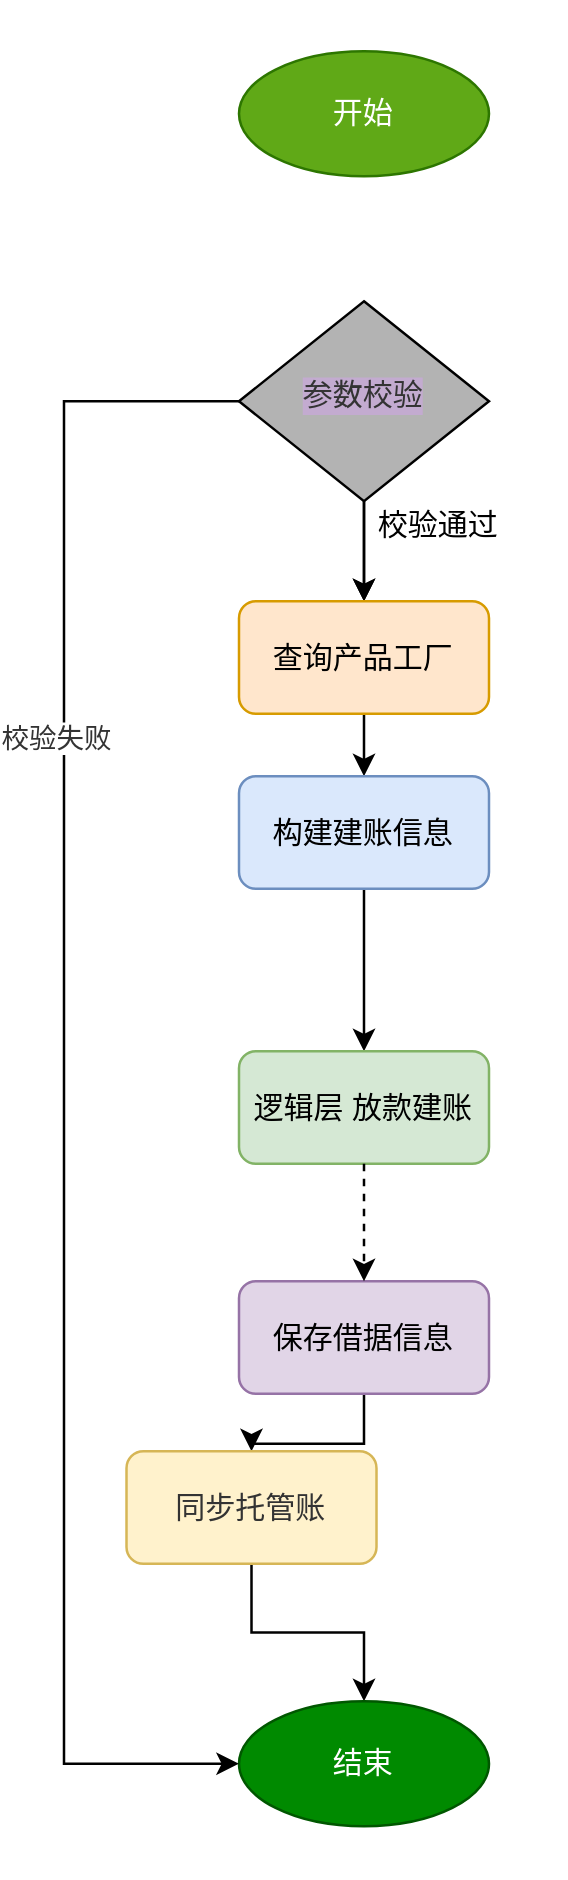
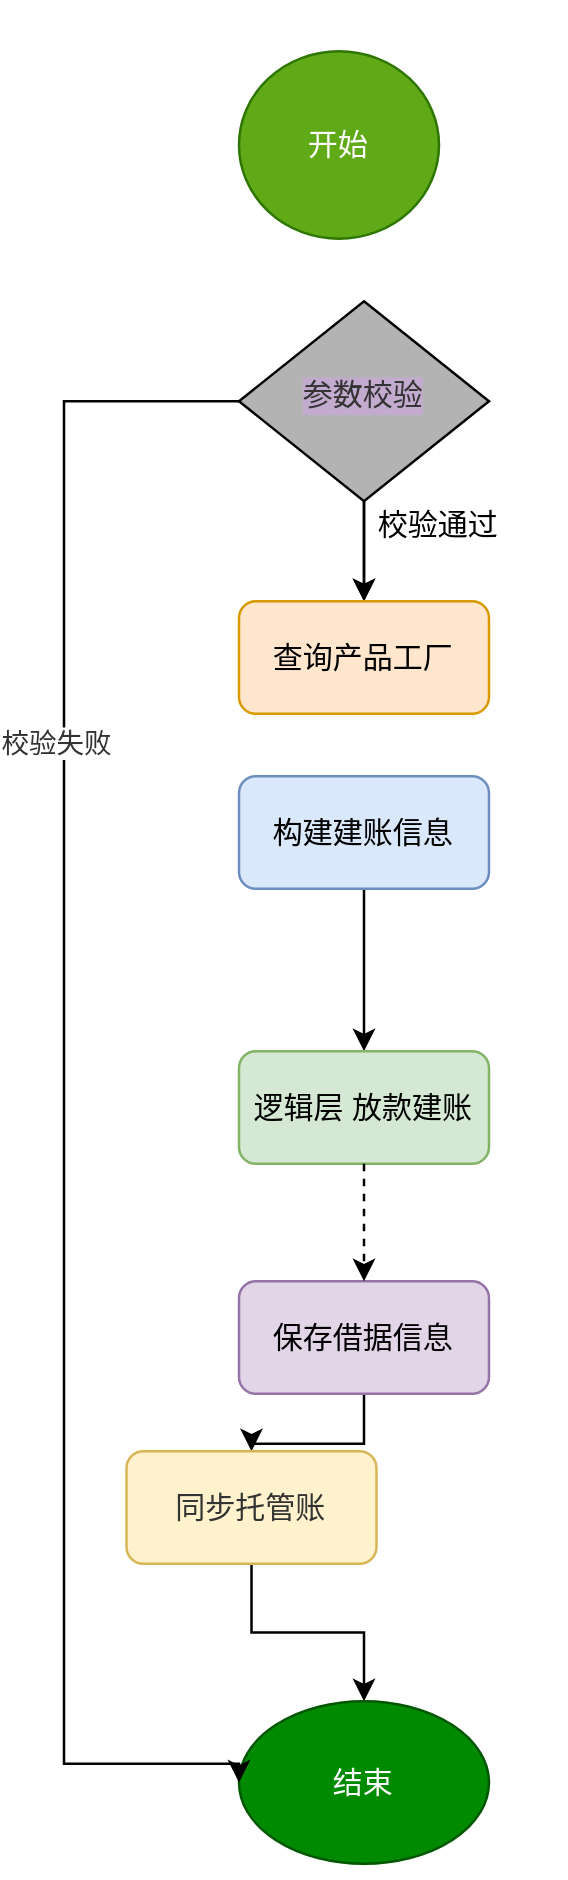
node "开始": size 250x125 -> 200x188
edge "查询产品工厂" -> "构建建账信息": removed
node "结束": size 250x125 -> 250x163
